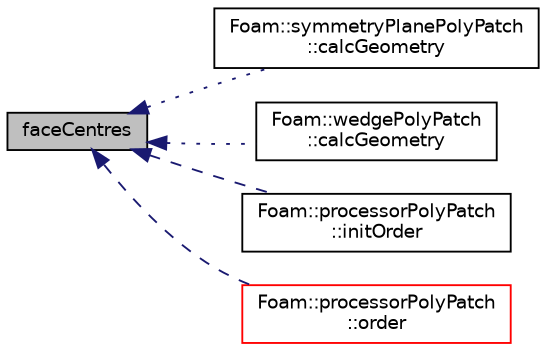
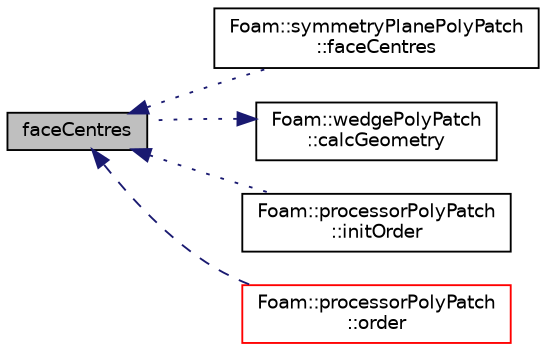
node "Foam::symmetryPlanePolyPatch ::calcGeometry": label "Foam::symmetryPlanePolyPatch ::calcGeometry" -> "Foam::symmetryPlanePolyPatch ::faceCentres"
edge "Foam::wedgePolyPatch ::calcGeometry" -> "faceCentres": reversed
edge "Foam::processorPolyPatch ::initOrder" -> "faceCentres": style dashed -> dotted
